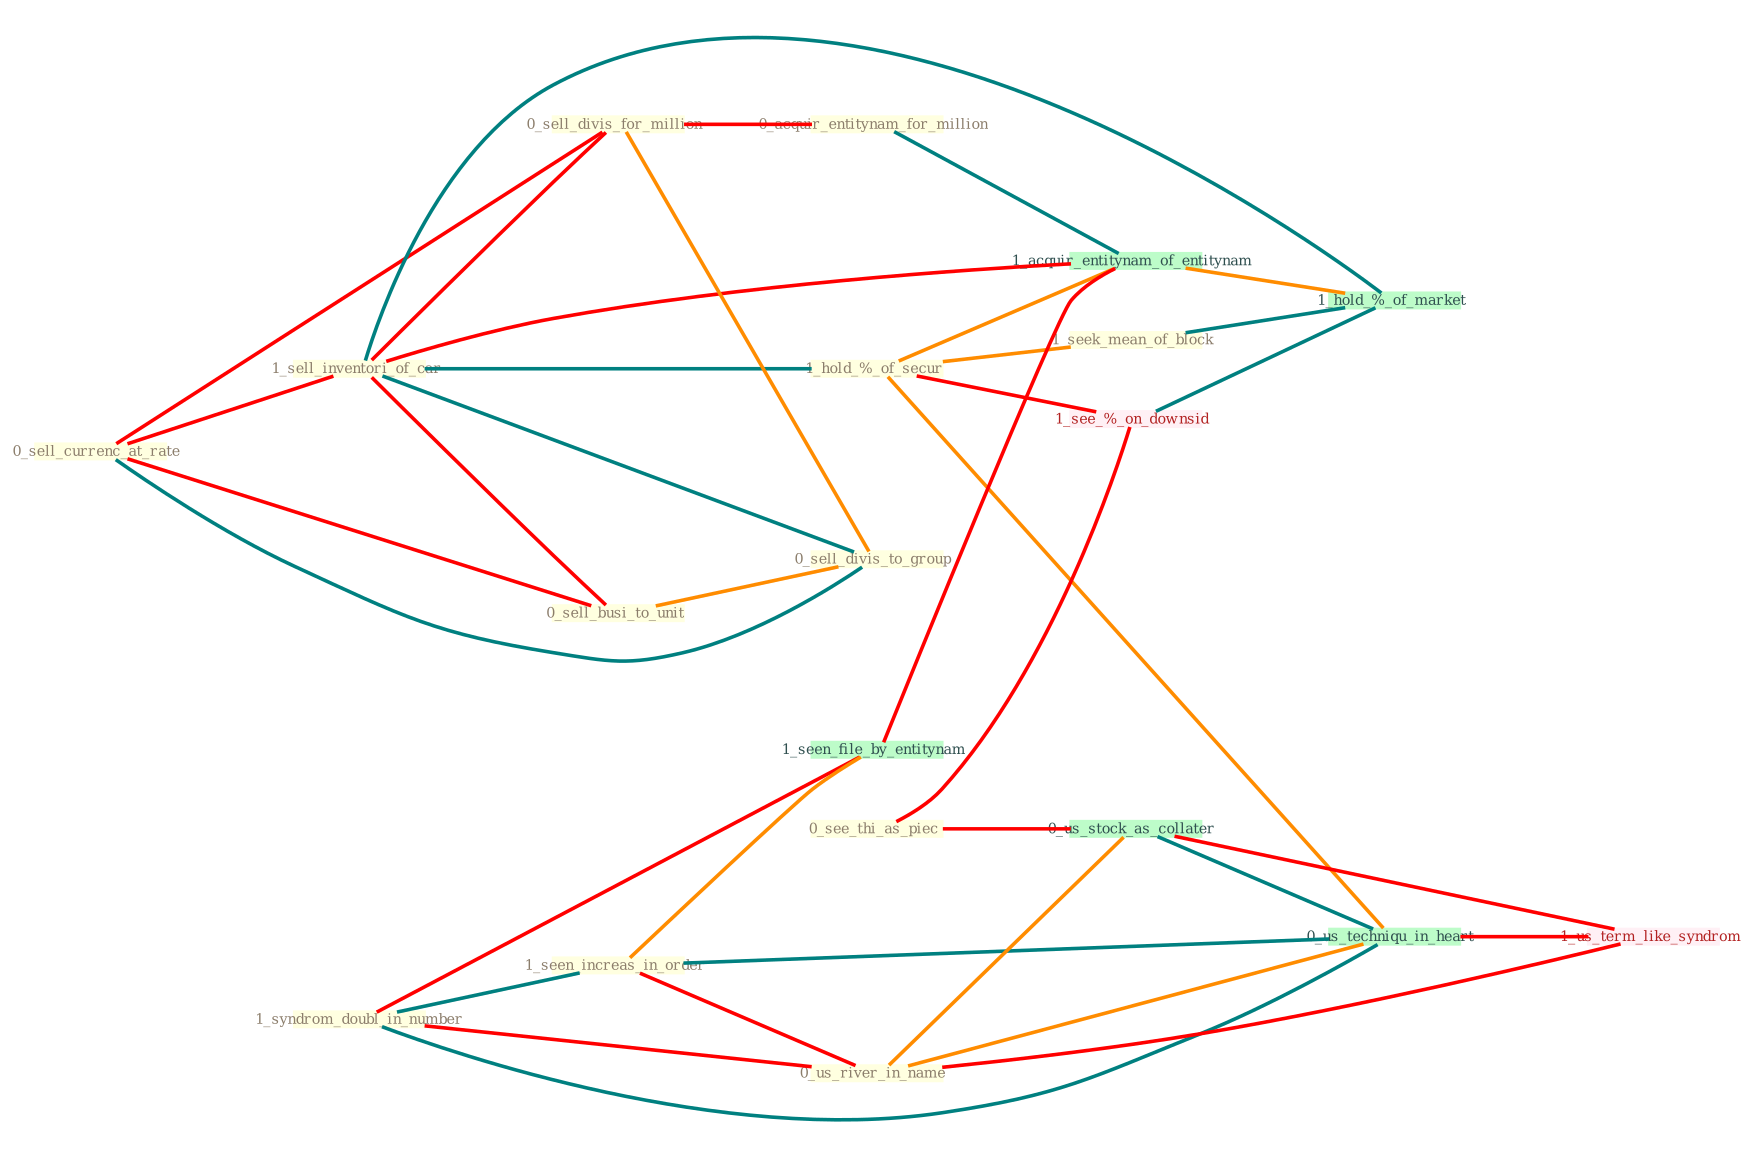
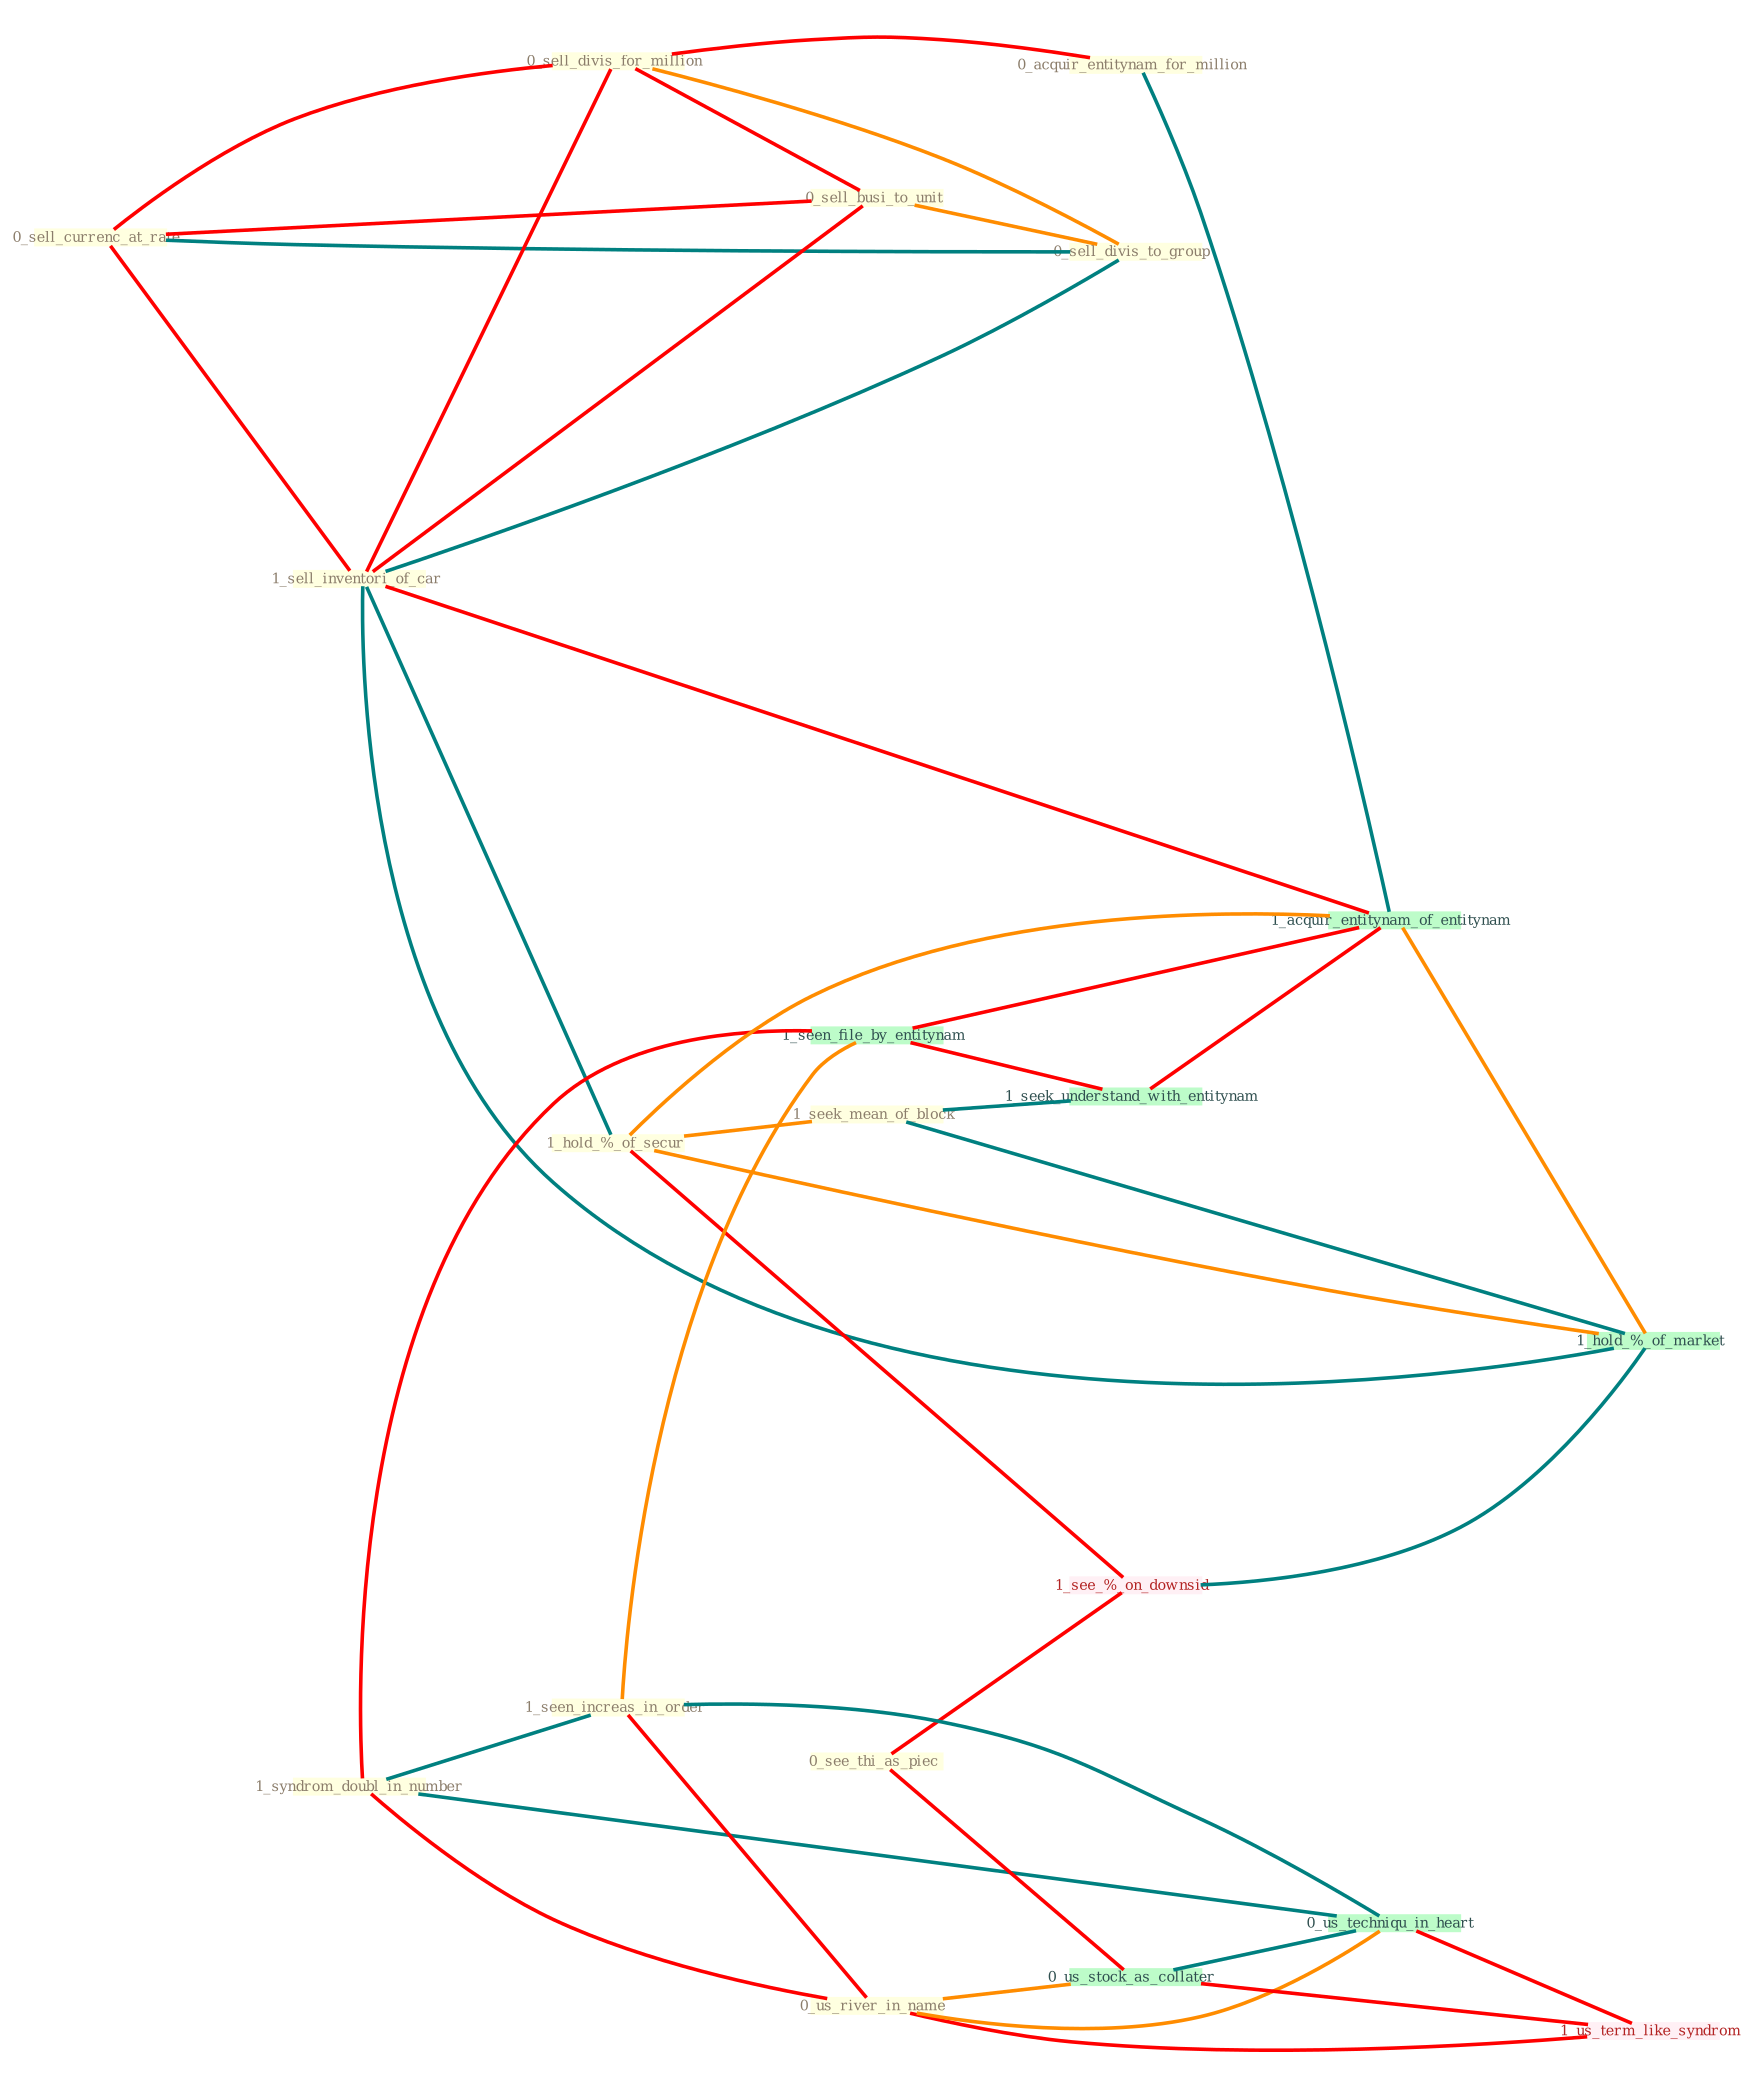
edge "0_sell_divis_for_million" -- "0_sell_busi_to_unit": added
edge "1_hold_%_of_secur" -- "0_us_techniqu_in_heart": now "1_hold_%_of_secur" -- "1_hold_%_of_market"
node "1_seek_understand_with_entitynam": added
